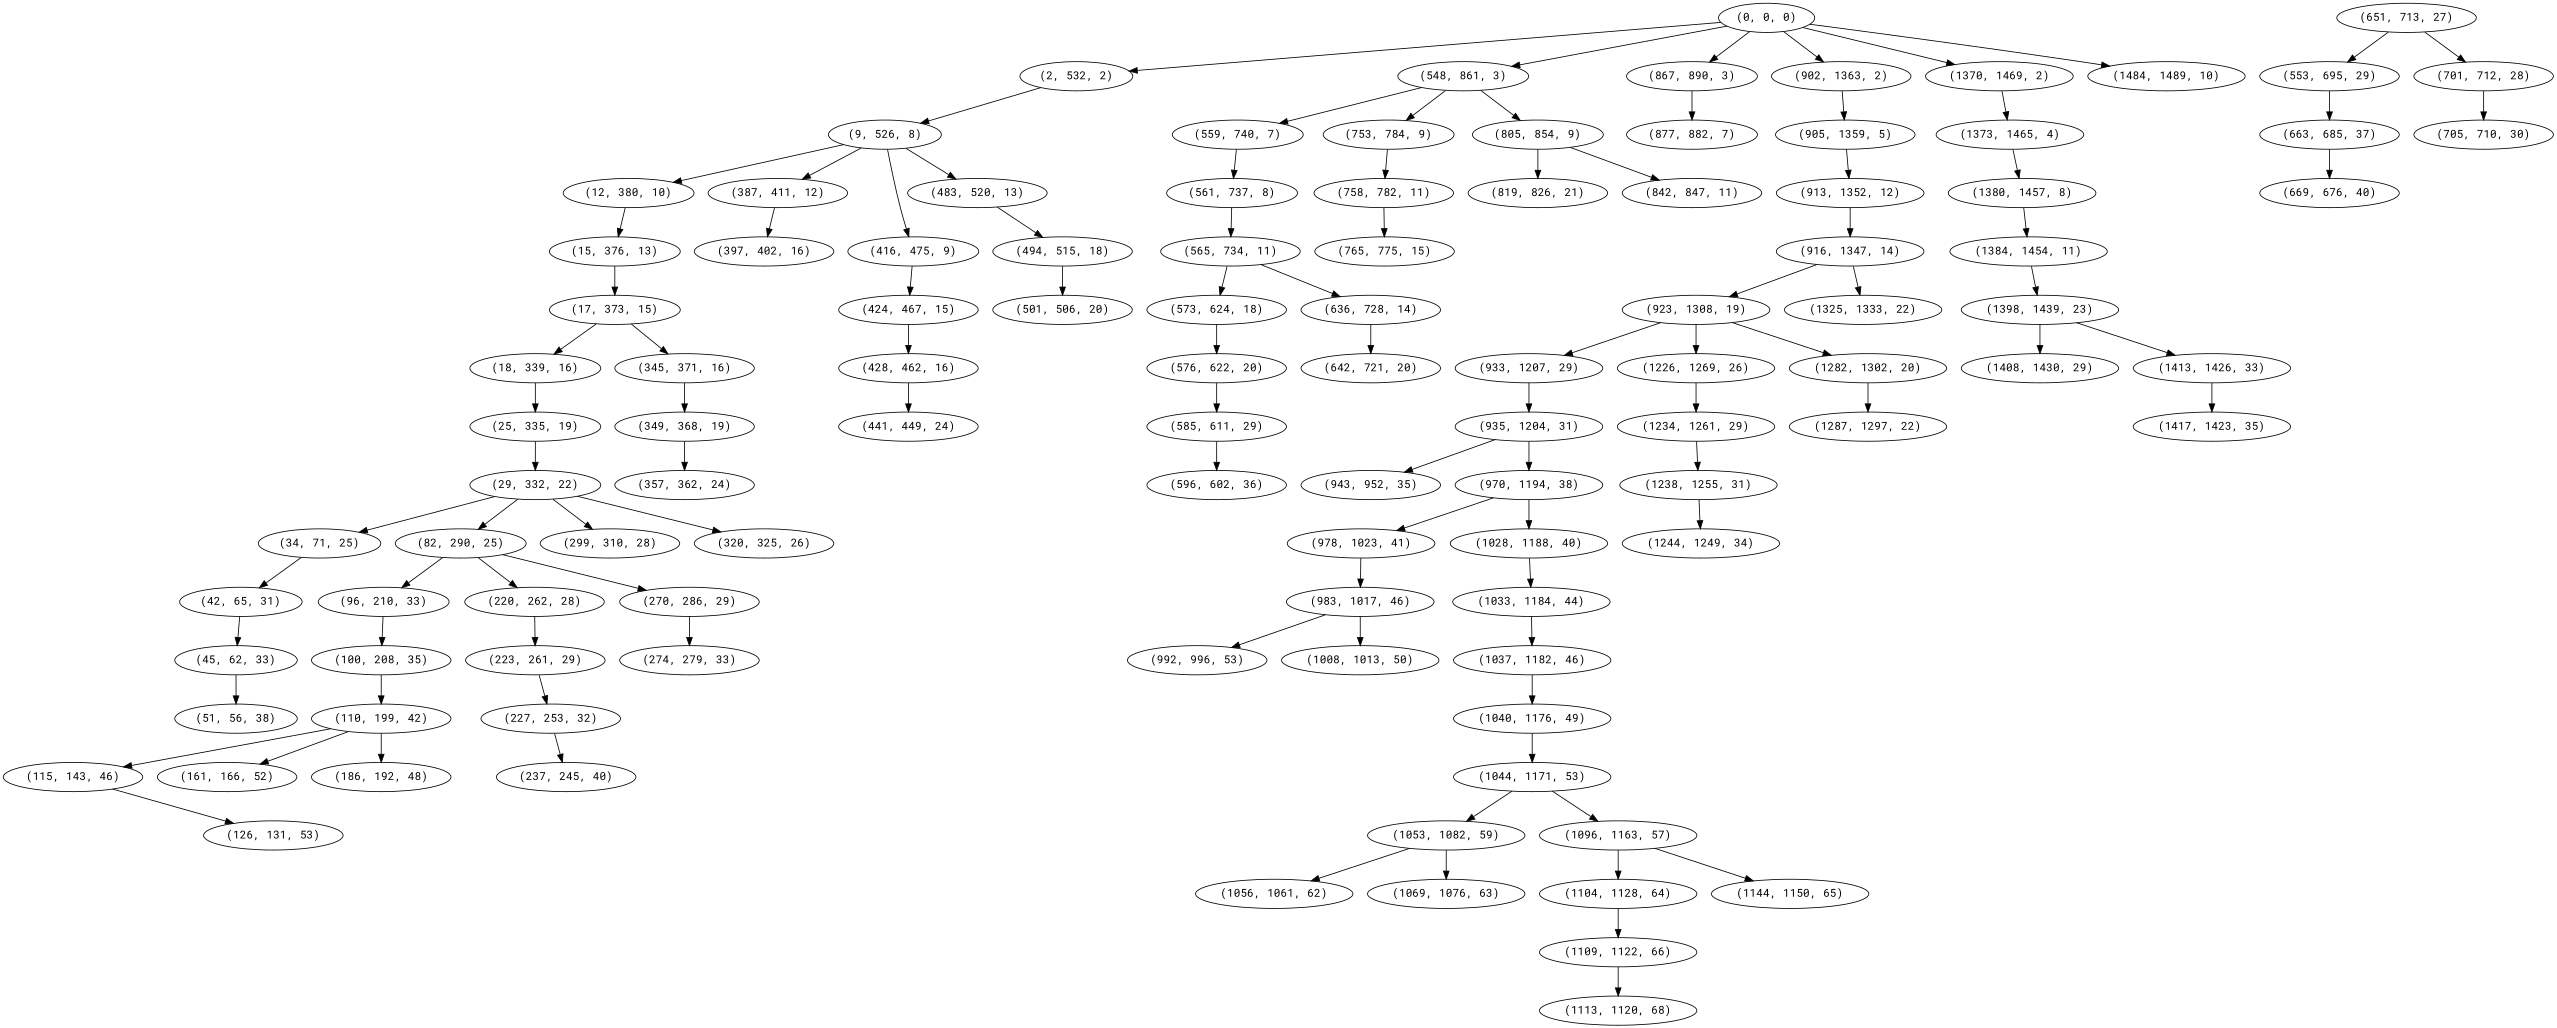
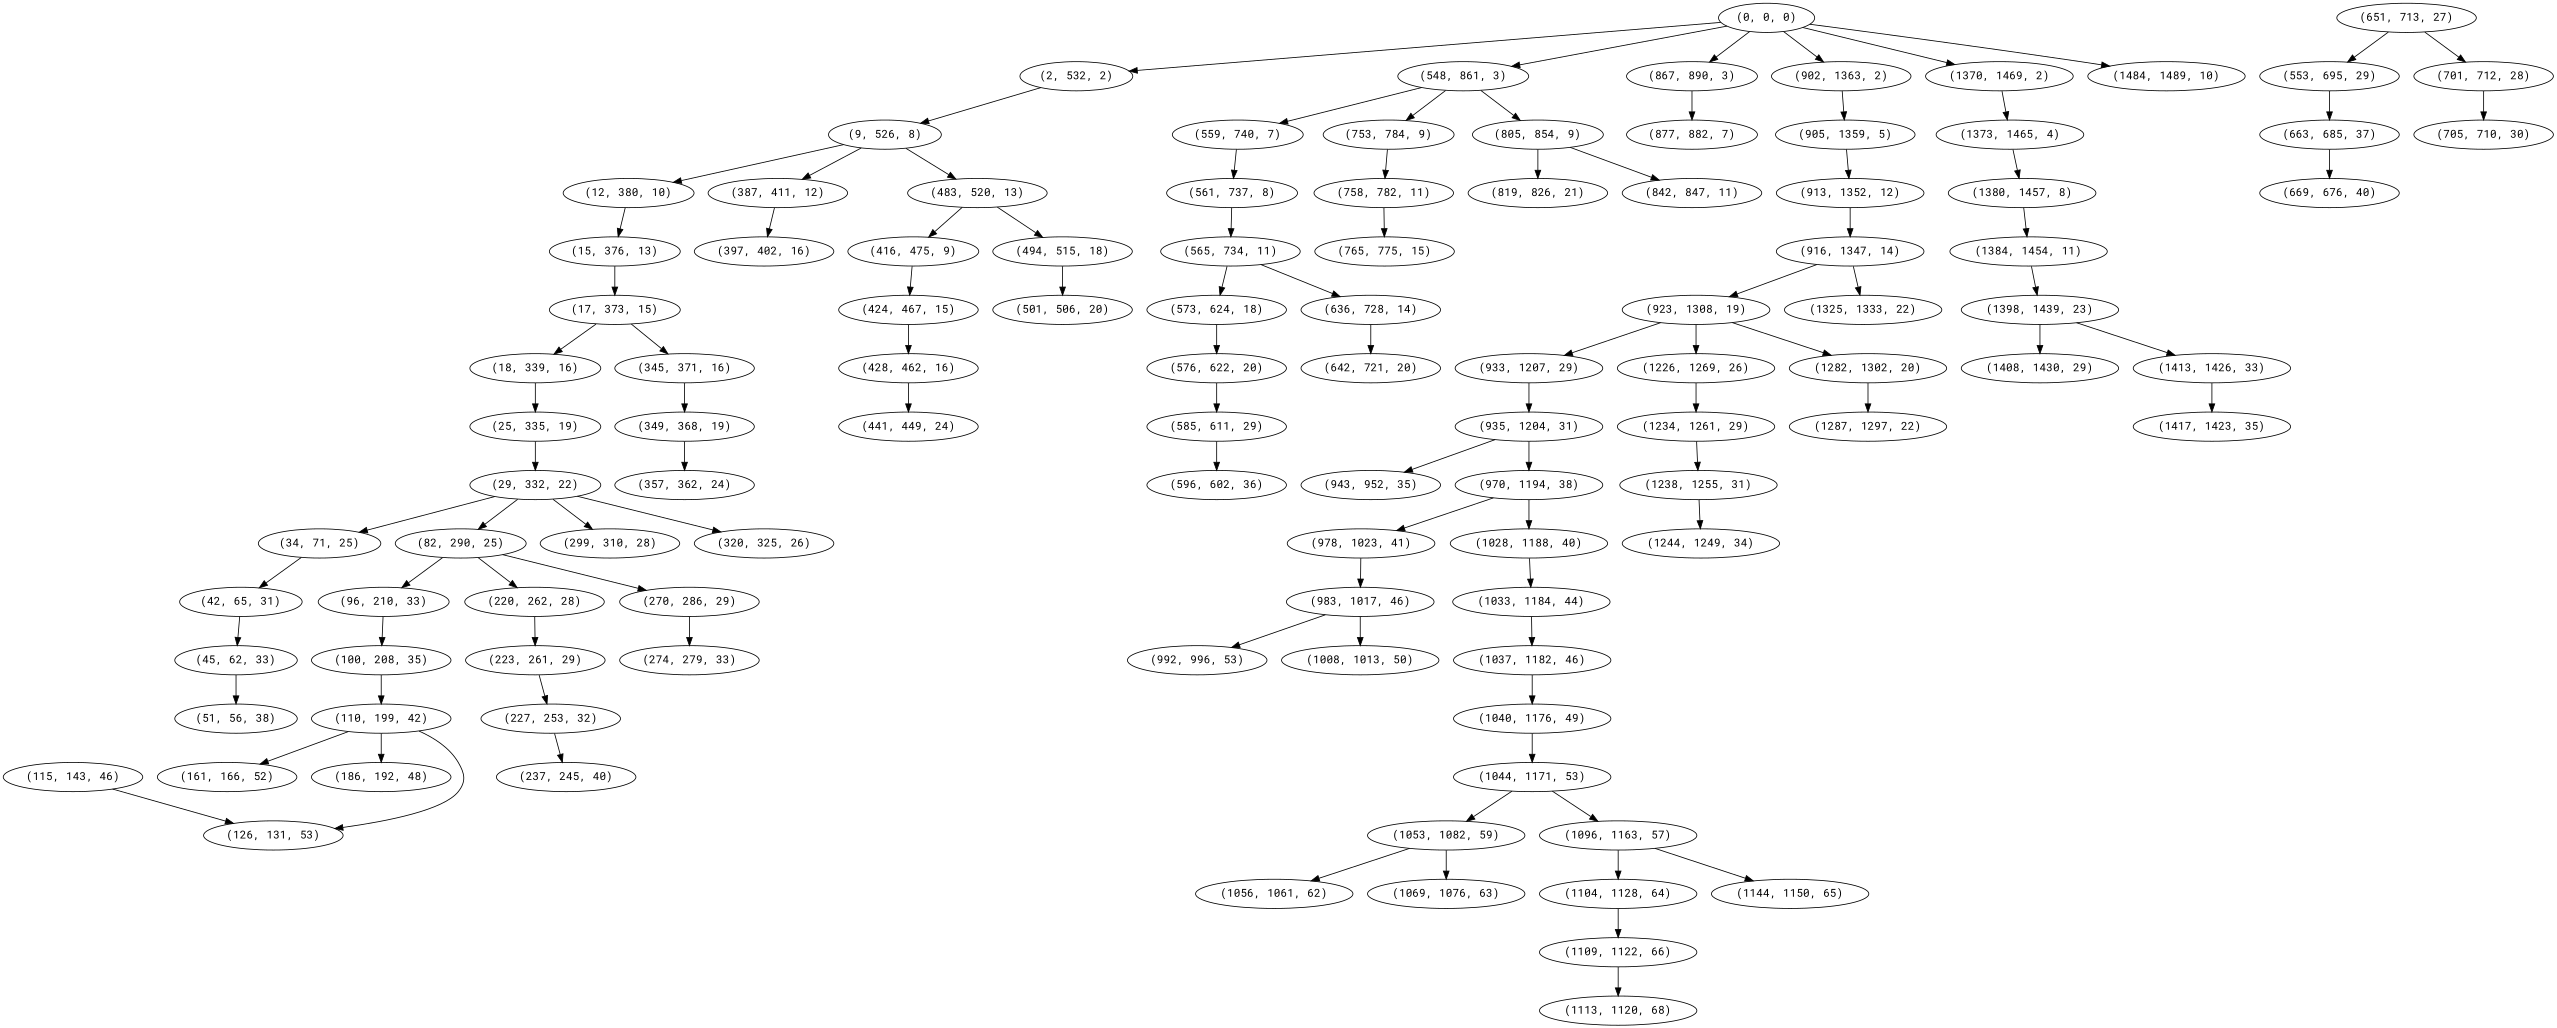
edge "(9, 526, 8)" -> "(416, 475, 9)": now "(483, 520, 13)" -> "(416, 475, 9)"
edge "(110, 199, 42)" -> "(115, 143, 46)": now "(110, 199, 42)" -> "(126, 131, 53)"
